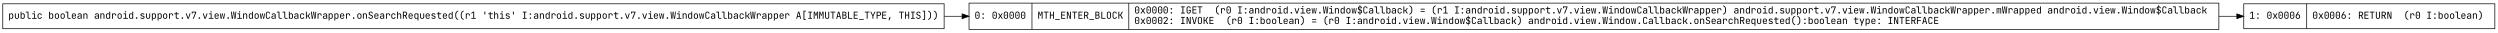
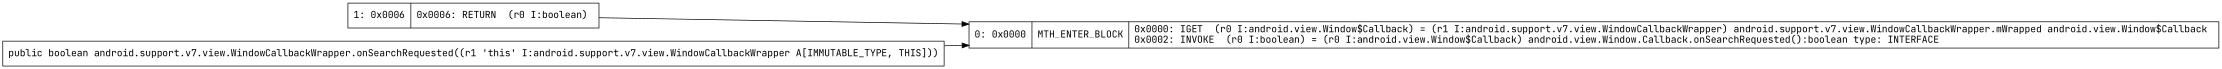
edge "0: 0x0000" -> "1: 0x0006": reversed
